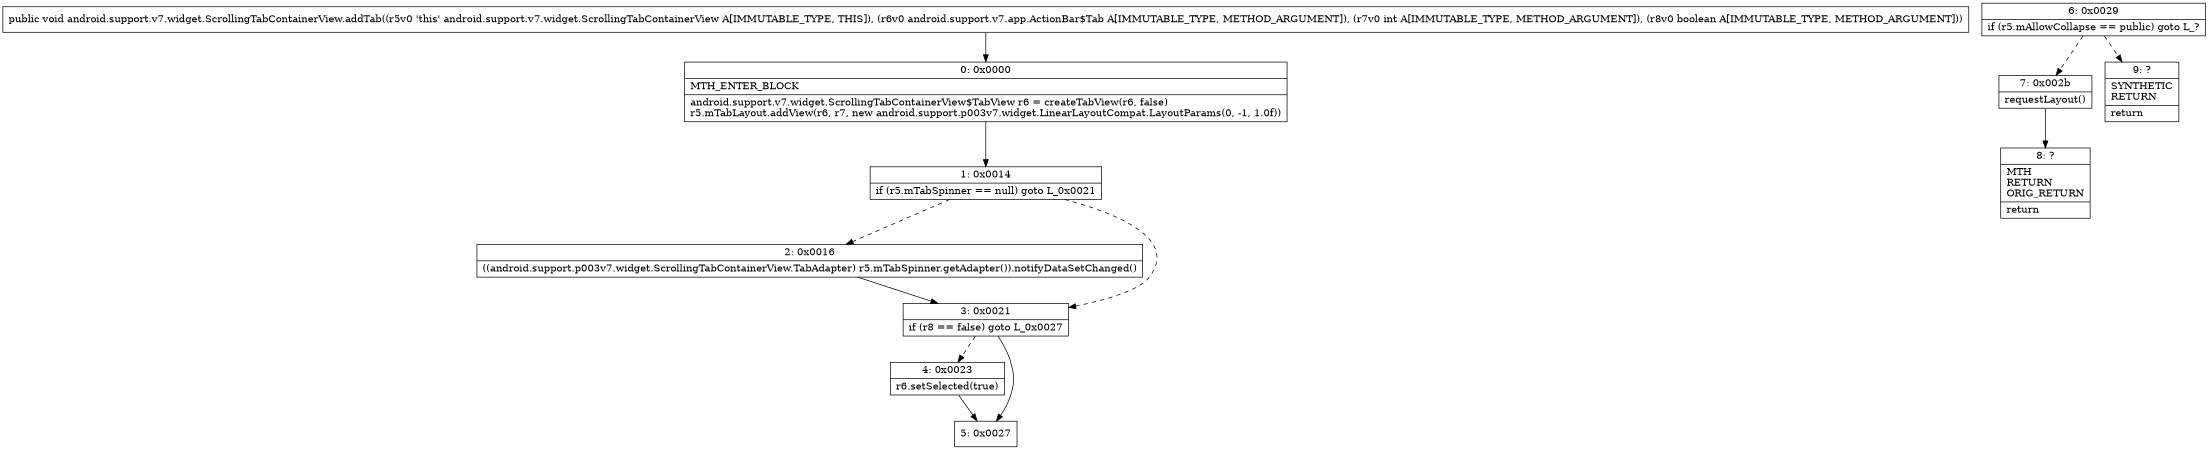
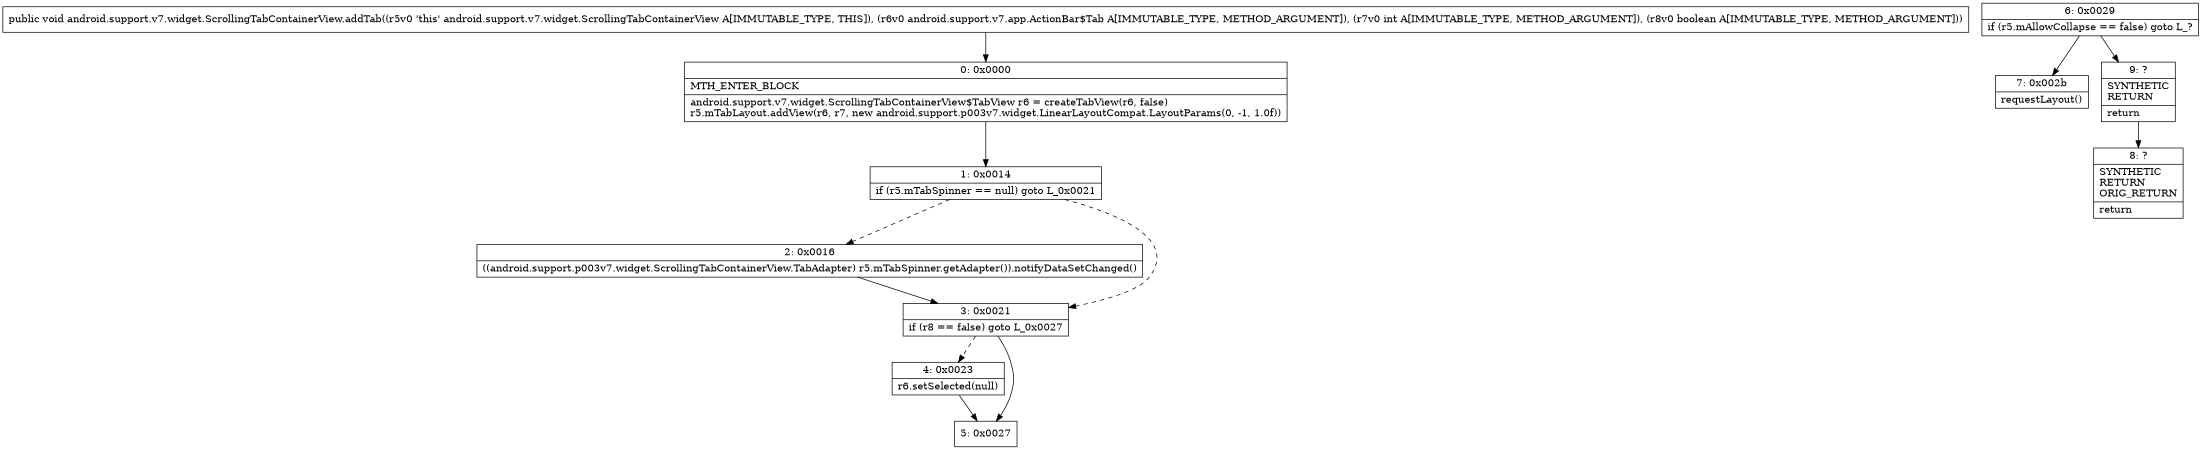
node "6: 0x0029": text "if (r5.mAllowCollapse == public) goto L_?" -> "if (r5.mAllowCollapse == false) goto L_?"
edge "6: 0x0029" -> "9: ?": style dashed -> solid
edge "6: 0x0029" -> "7: 0x002b": style dashed -> solid
edge "7: 0x002b" -> "8: ?": now "9: ?" -> "8: ?"
node "8: ?": text "MTH" -> "SYNTHETIC"
node "4: 0x0023": text "r6.setSelected(true)" -> "r6.setSelected(null)"
